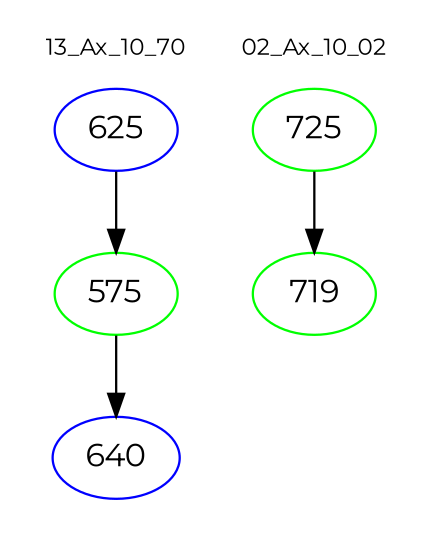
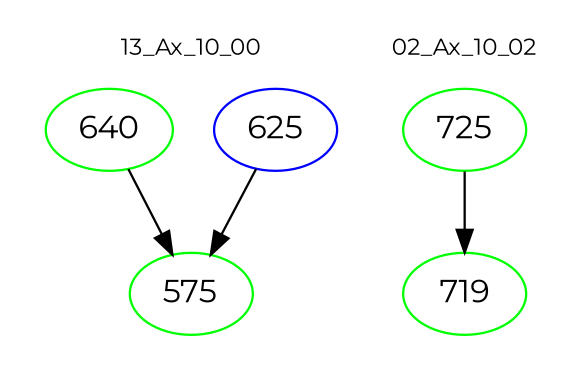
cluster "13_Ax_10_70": label "13_Ax_10_70" -> "13_Ax_10_00"
edge "575" -> "640": reversed
node "640": color blue -> green
